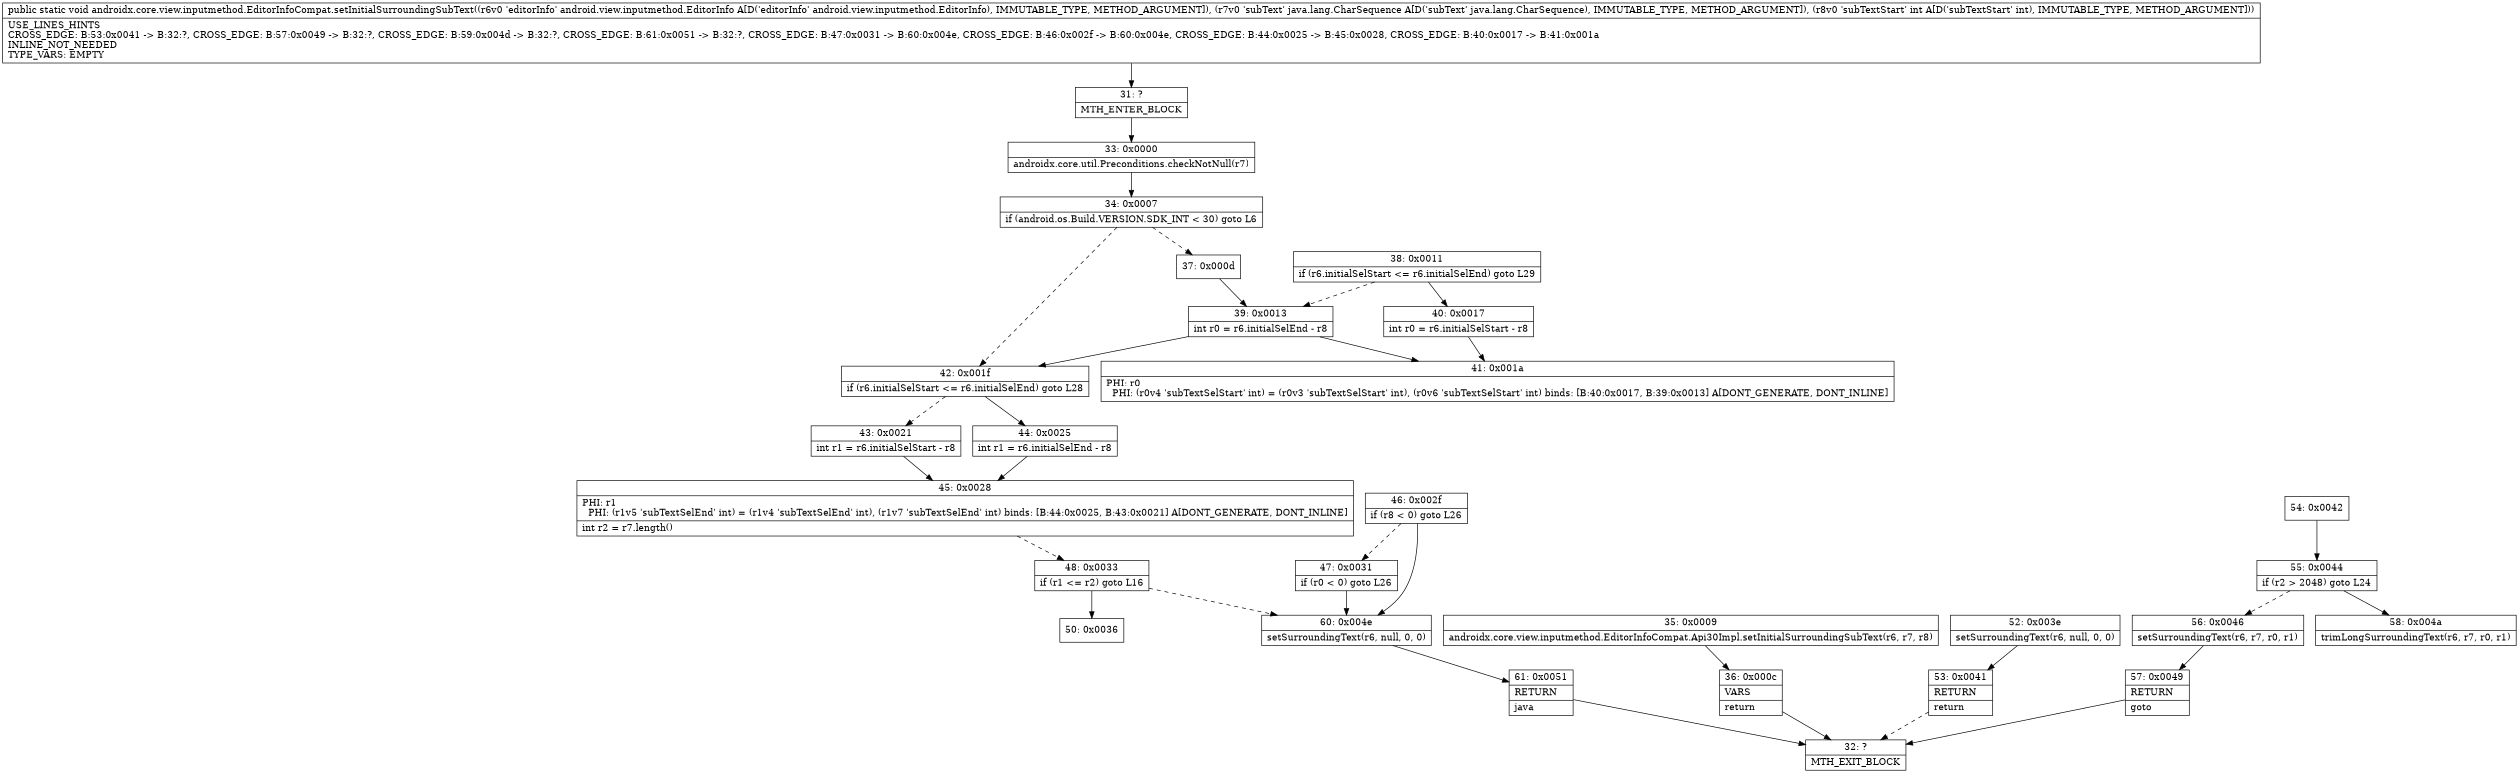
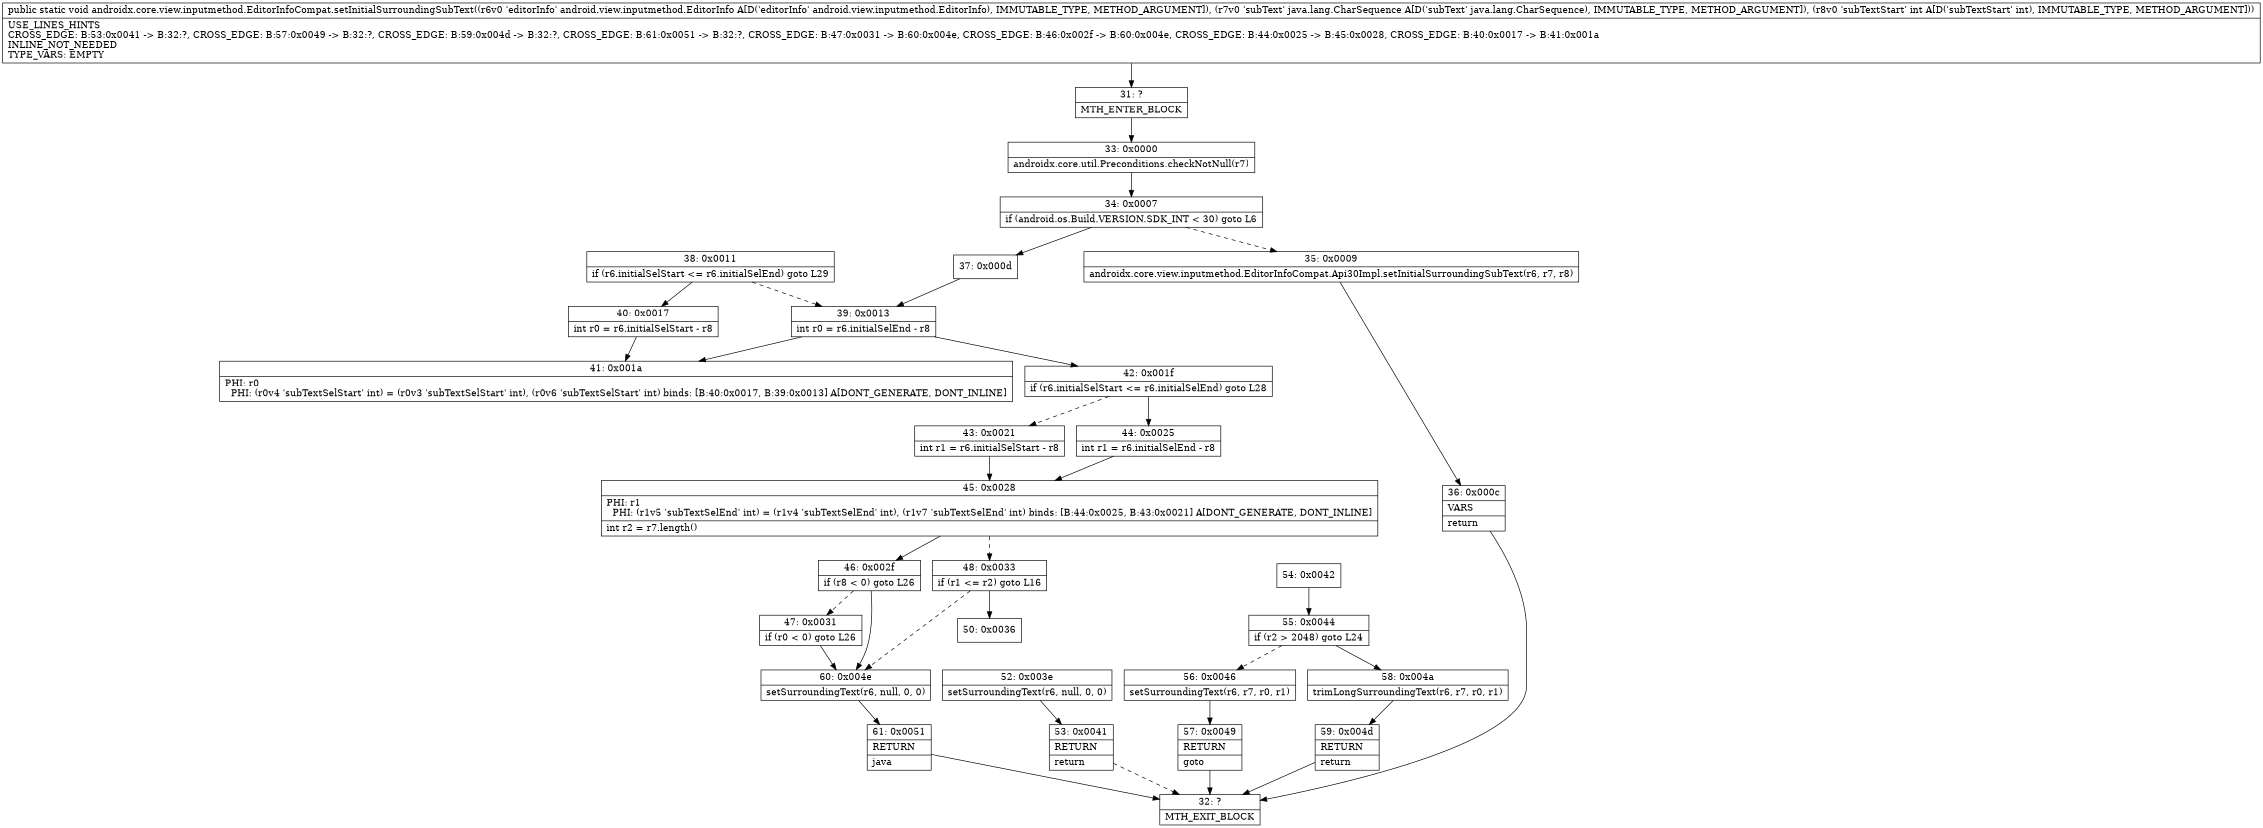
edge "34: 0x0007" -> "37: 0x000d": style dashed -> solid
edge "34: 0x0007" -> "42: 0x001f": now "34: 0x0007" -> "35: 0x0009"
edge "45: 0x0028" -> "46: 0x002f": added
node "59: 0x004d": added
